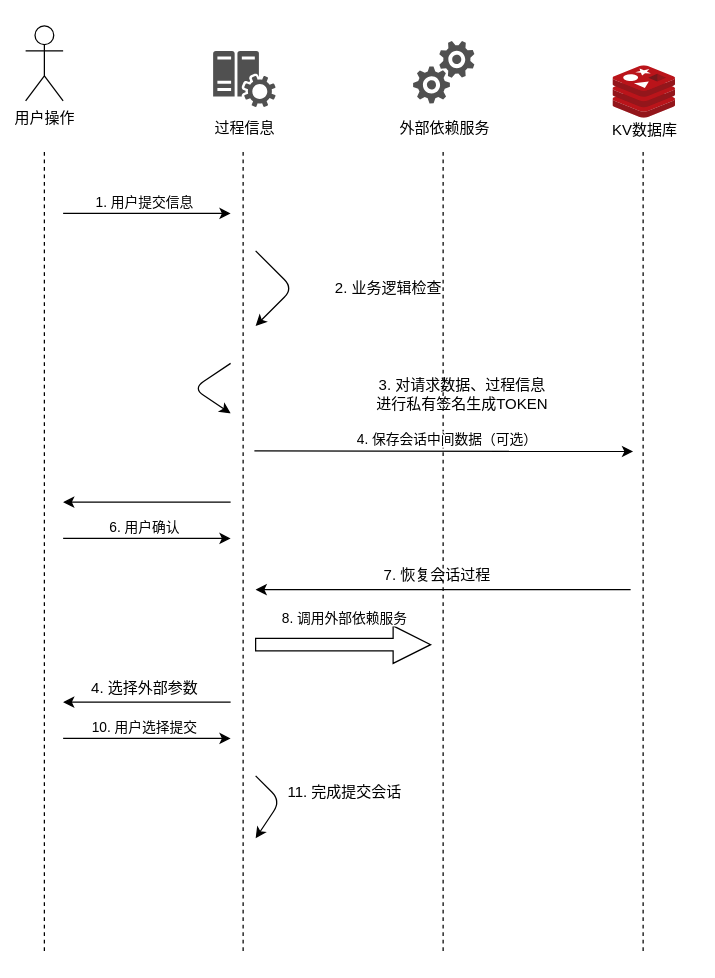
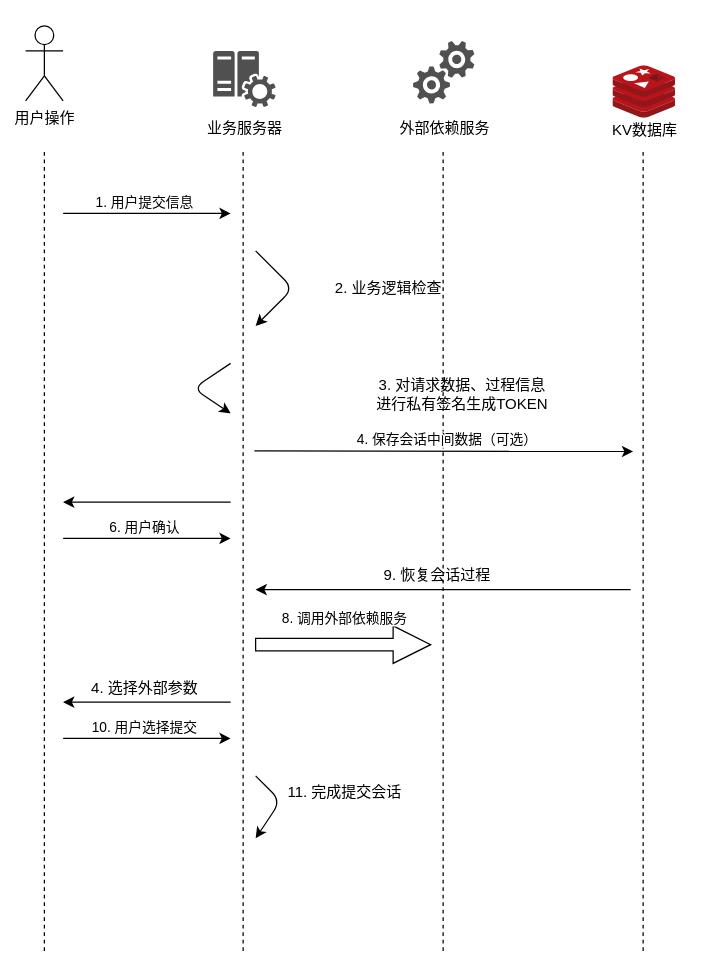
node "过程信息": label "过程信息" -> "业务服务器"
node "7. 恢复会话过程": label "7. 恢复会话过程" -> "9. 恢复会话过程"
